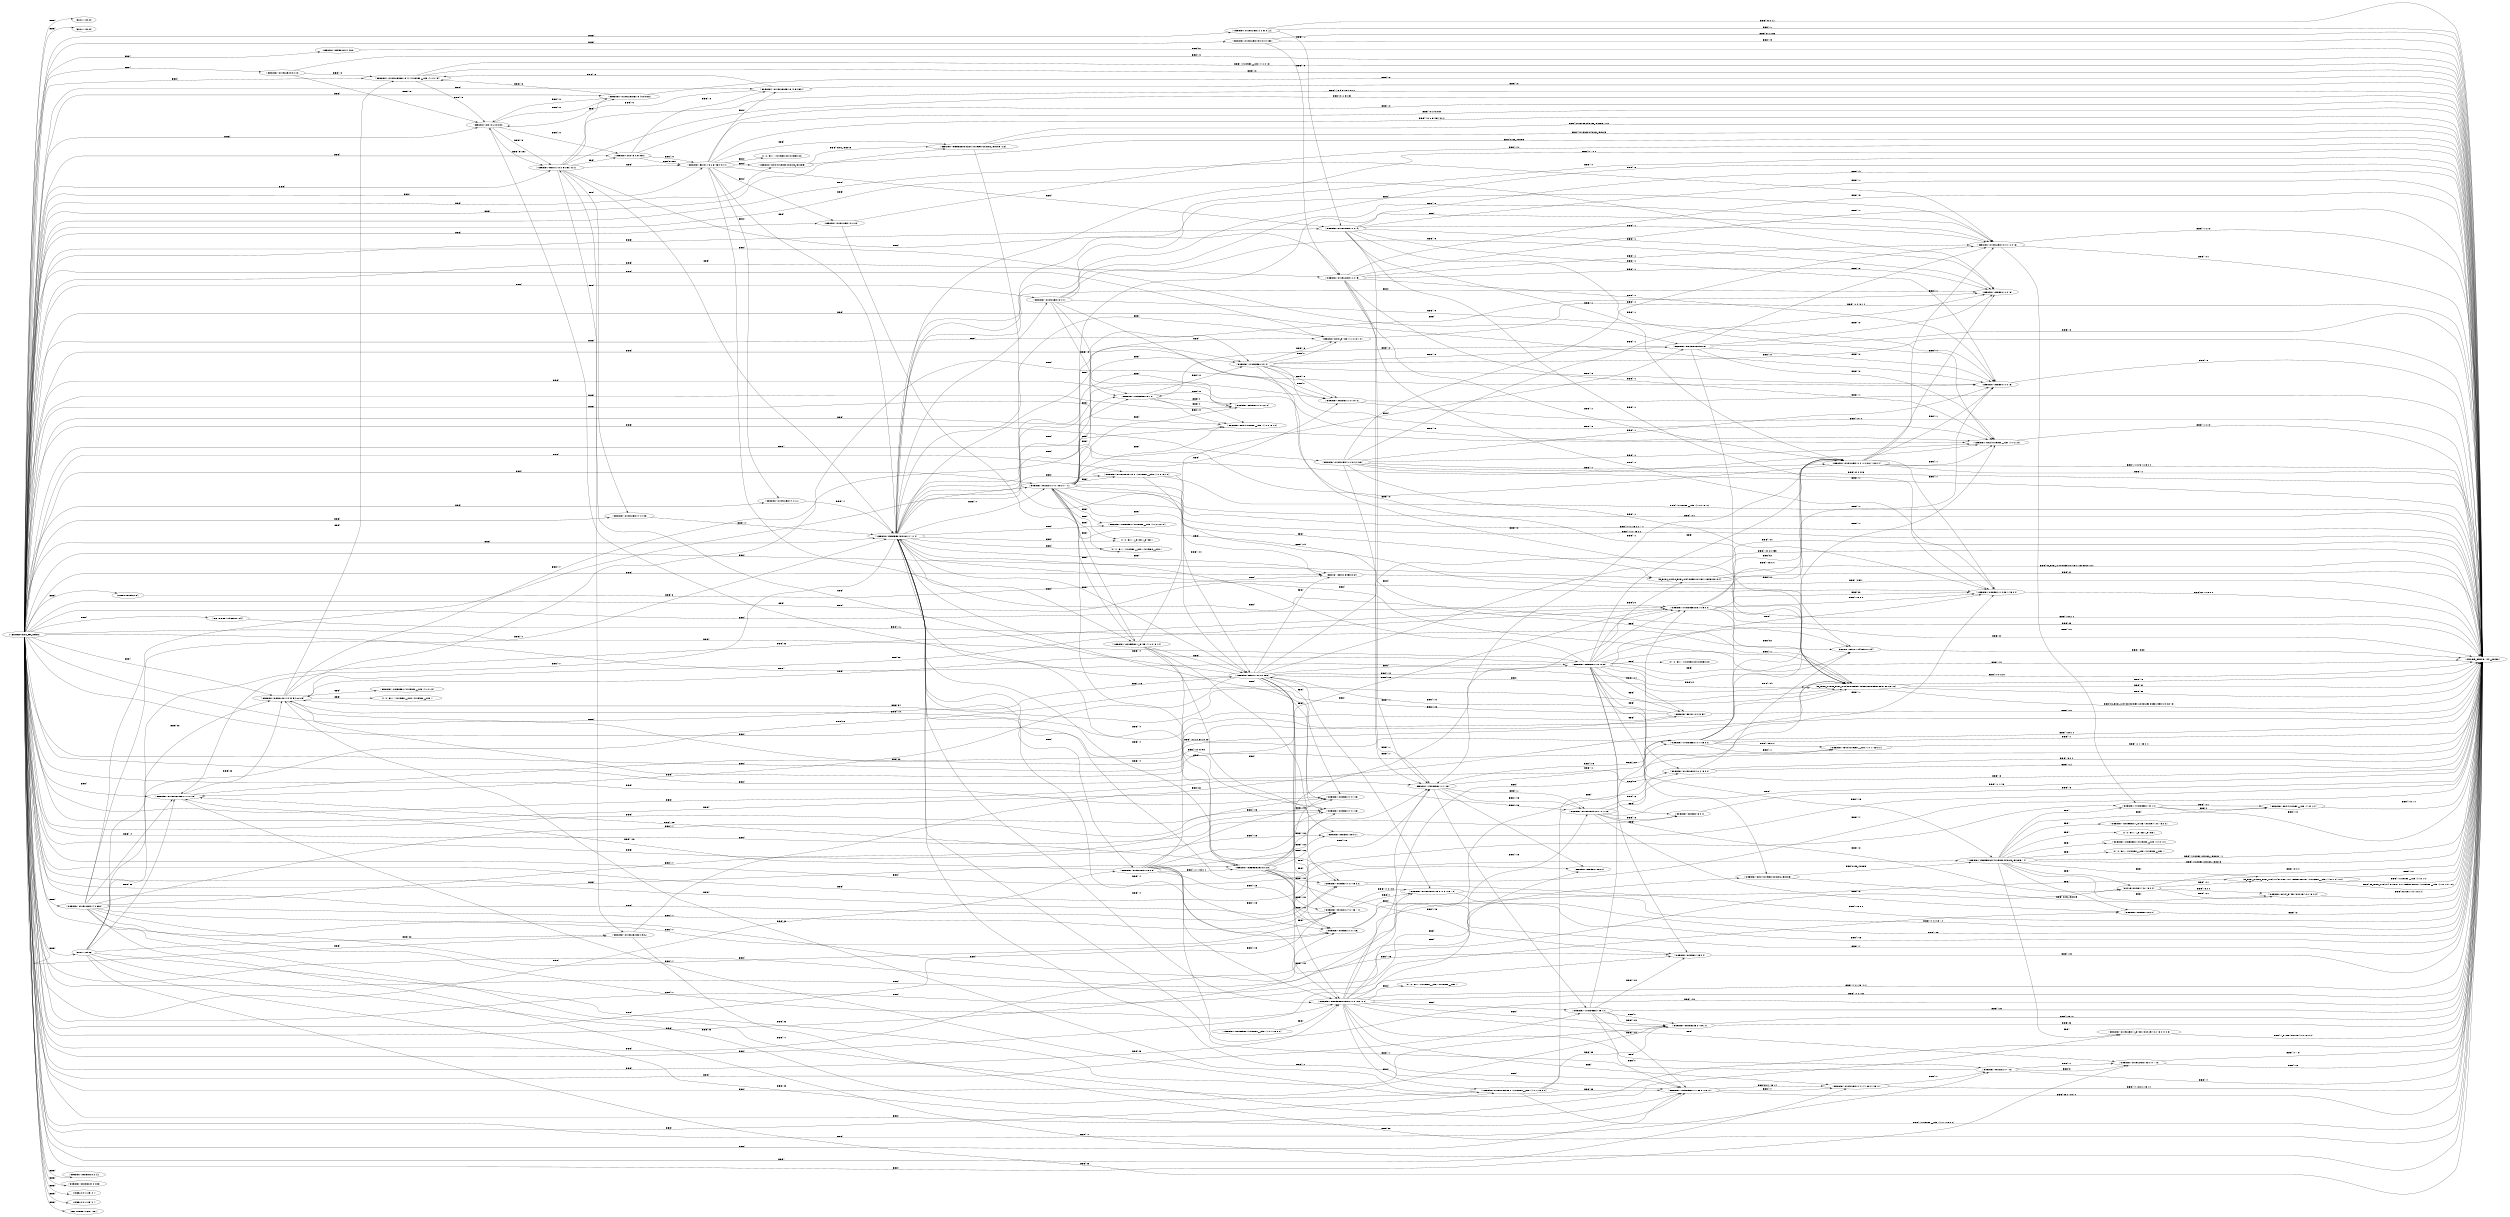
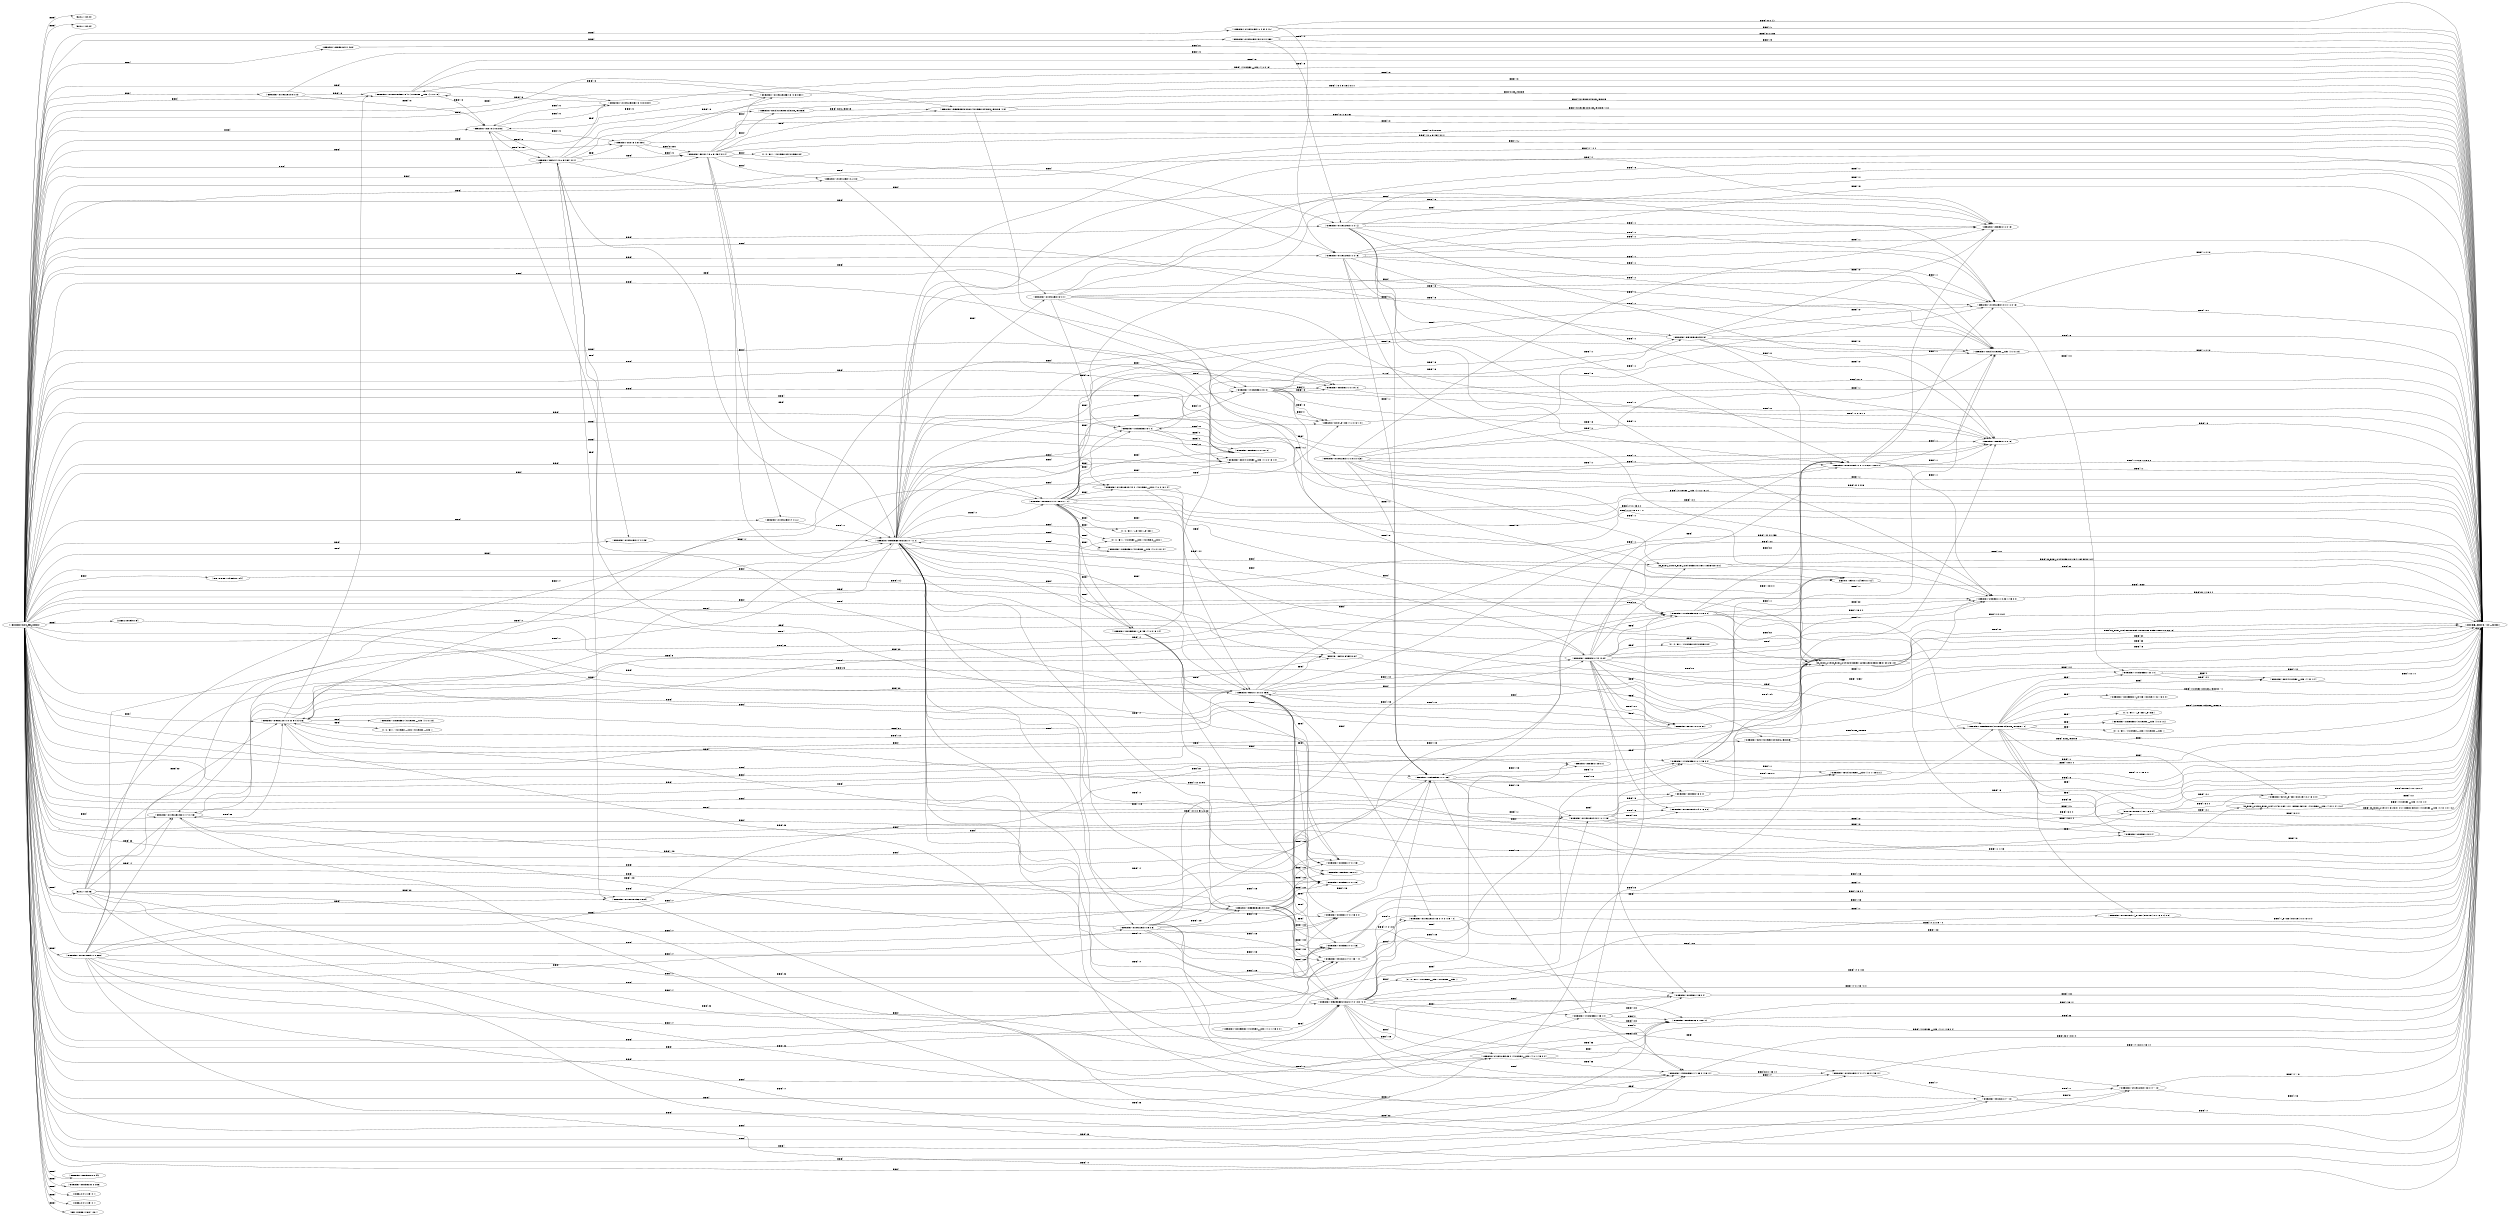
edge "(<operator>.indirection,*(_BYTE *)(v6 + v9 - 2))" -> "(<operator>.preIncrement,++v9)": label "CDG: " -> "BYTE: "
edge "(<operator>.assignment,v6 = v6 + a3 - v10 + 2)" -> "(METHOD,udhcp_get_option)": reversed
edge "(<operator>.assignment,v10 = 0)" -> "(<operator>.preDecrement,--v10)": label "DDG: v6 - v10 + 1" -> "DDG: v10"
edge "(<operator>.subtraction,v10 - 2)" -> "(METHOD_RETURN,int __fastcall)": removed, label "DDG: v10"
